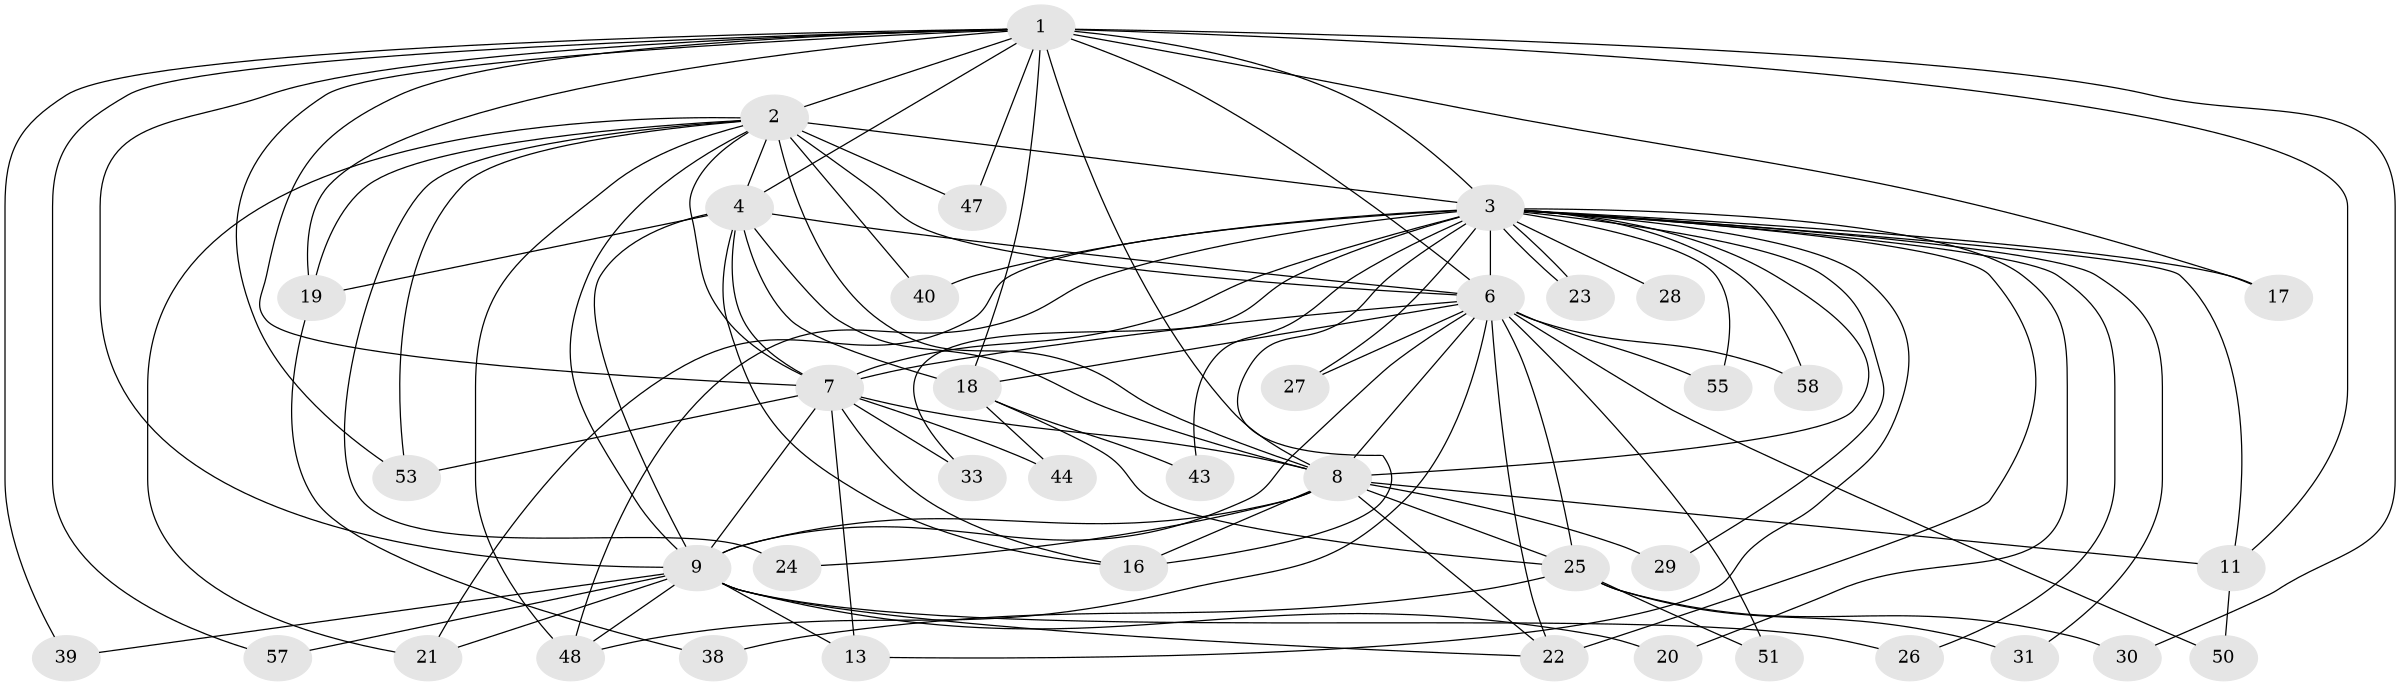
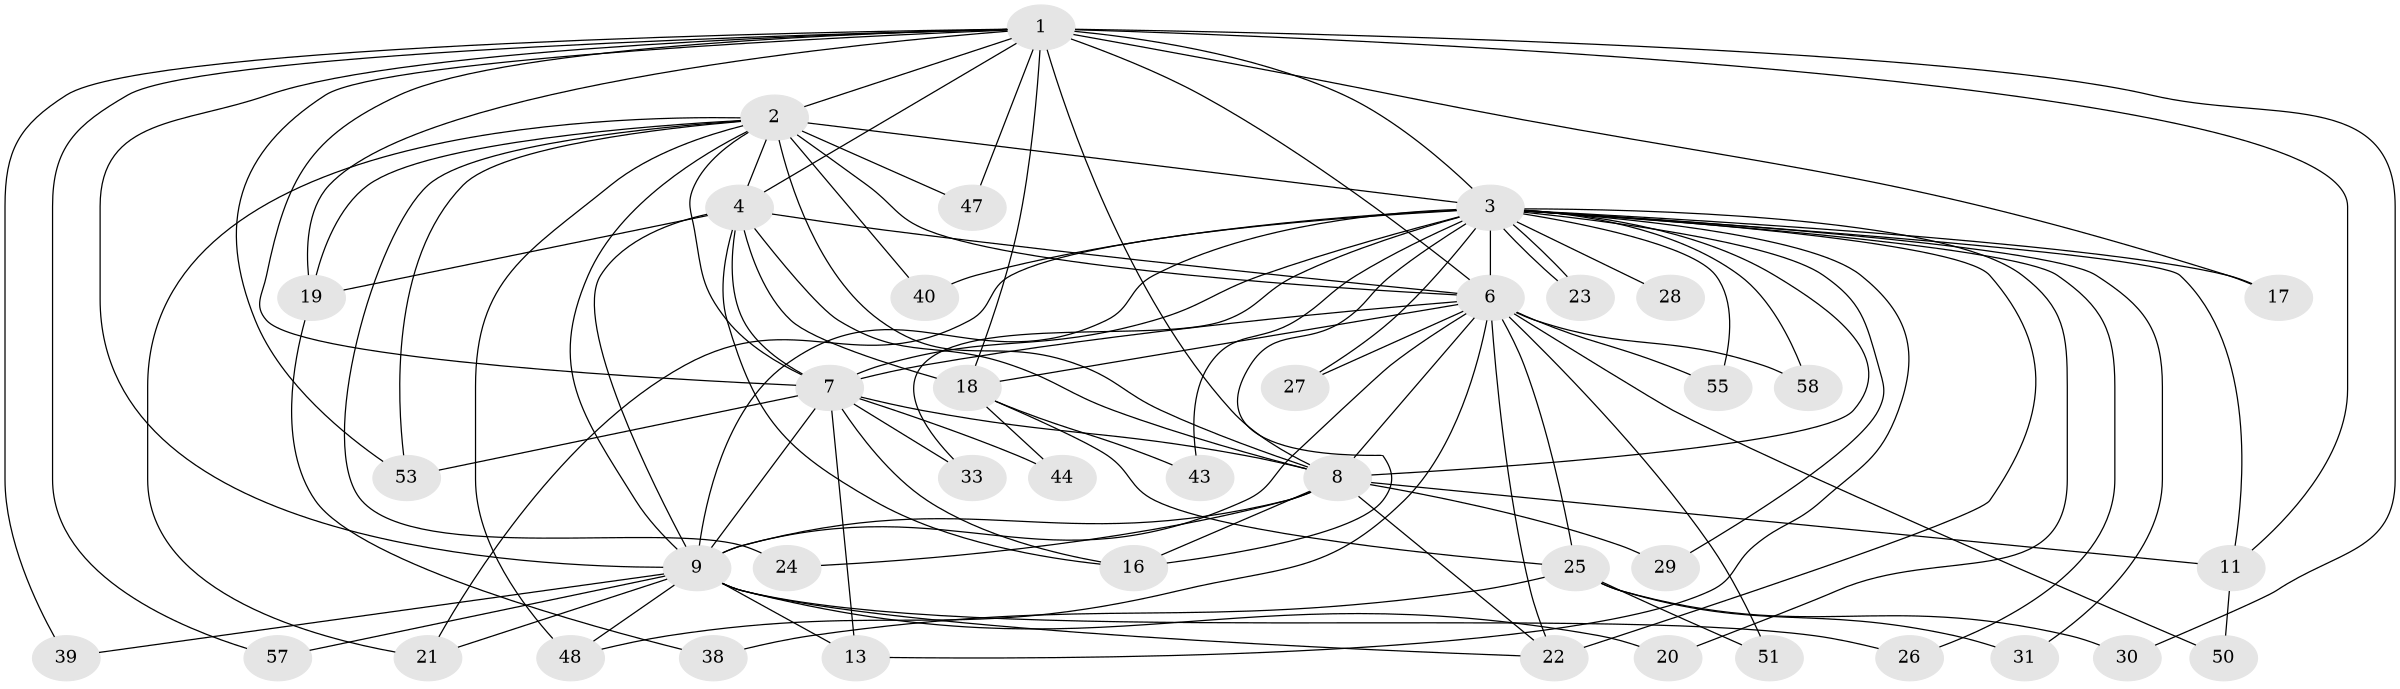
edge "3" -- "48": now "3" -- "9"
edge "8" -- "25": removed
